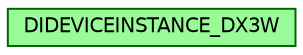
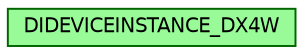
node "DIDEVICEINSTANCE_DX3W": label "DIDEVICEINSTANCE_DX3W" -> "DIDEVICEINSTANCE_DX4W"
